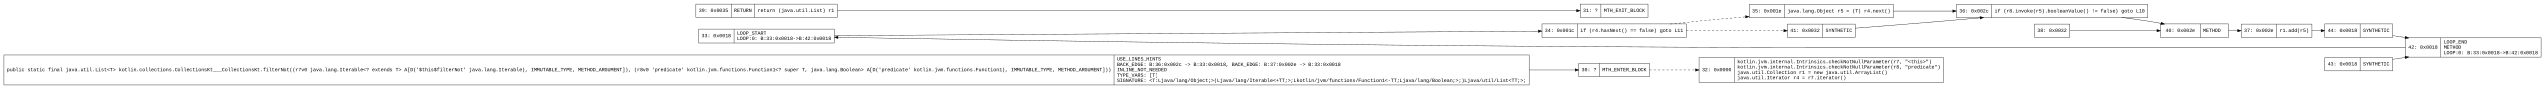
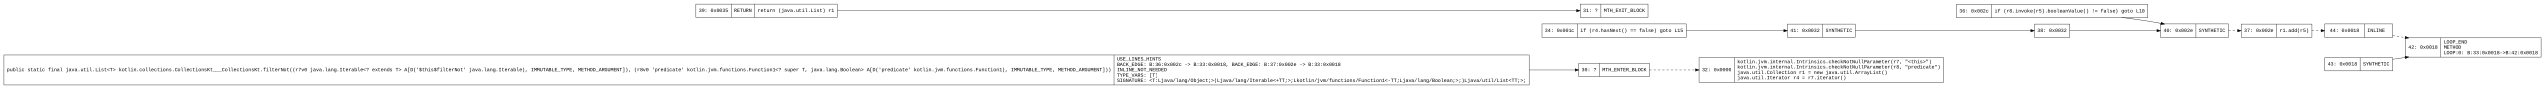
node "35: 0x001e": removed
edge "41: 0x0032" -> "36: 0x002c": now "41: 0x0032" -> "38: 0x0032"
node "34: 0x001c": text "if (r4.hasNext() == false) goto L11" -> "if (r4.hasNext() == false) goto L15"
edge "34: 0x001c" -> "41: 0x0032": style dashed -> solid
node "40: 0x002e": text "METHOD" -> "SYNTHETIC"
edge "40: 0x002e" -> "37: 0x002e": style solid -> dashed
edge "37: 0x002e" -> "44: 0x0018": style solid -> dashed
node "44: 0x0018": text "SYNTHETIC" -> "INLINE"
node "33: 0x0018": removed
edge "44: 0x0018" -> "42: 0x0018": style solid -> dashed
